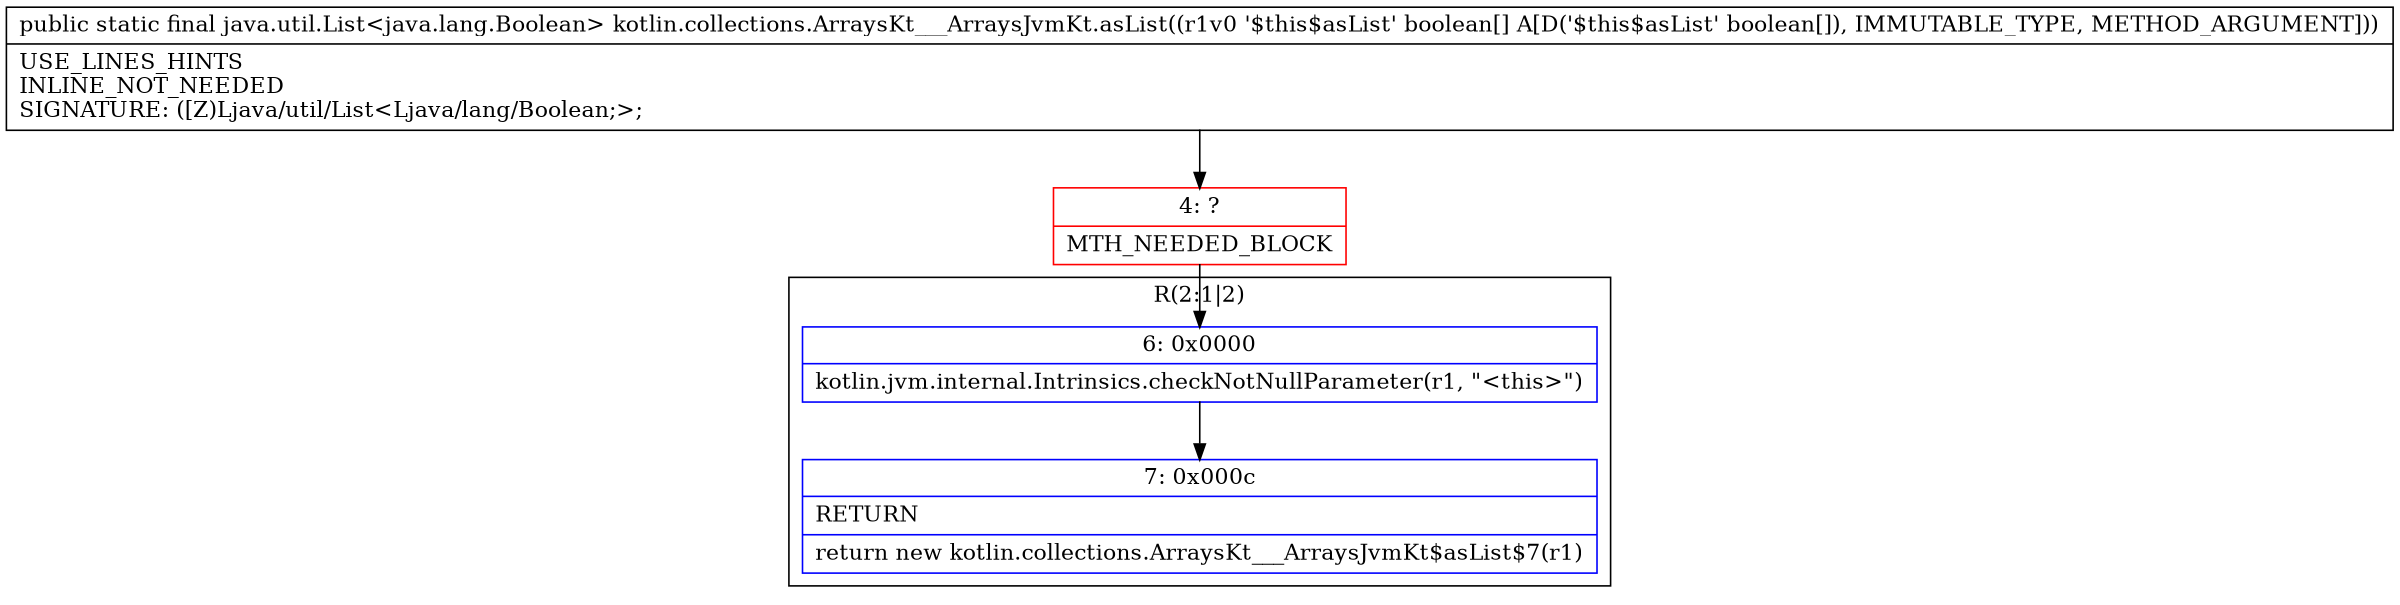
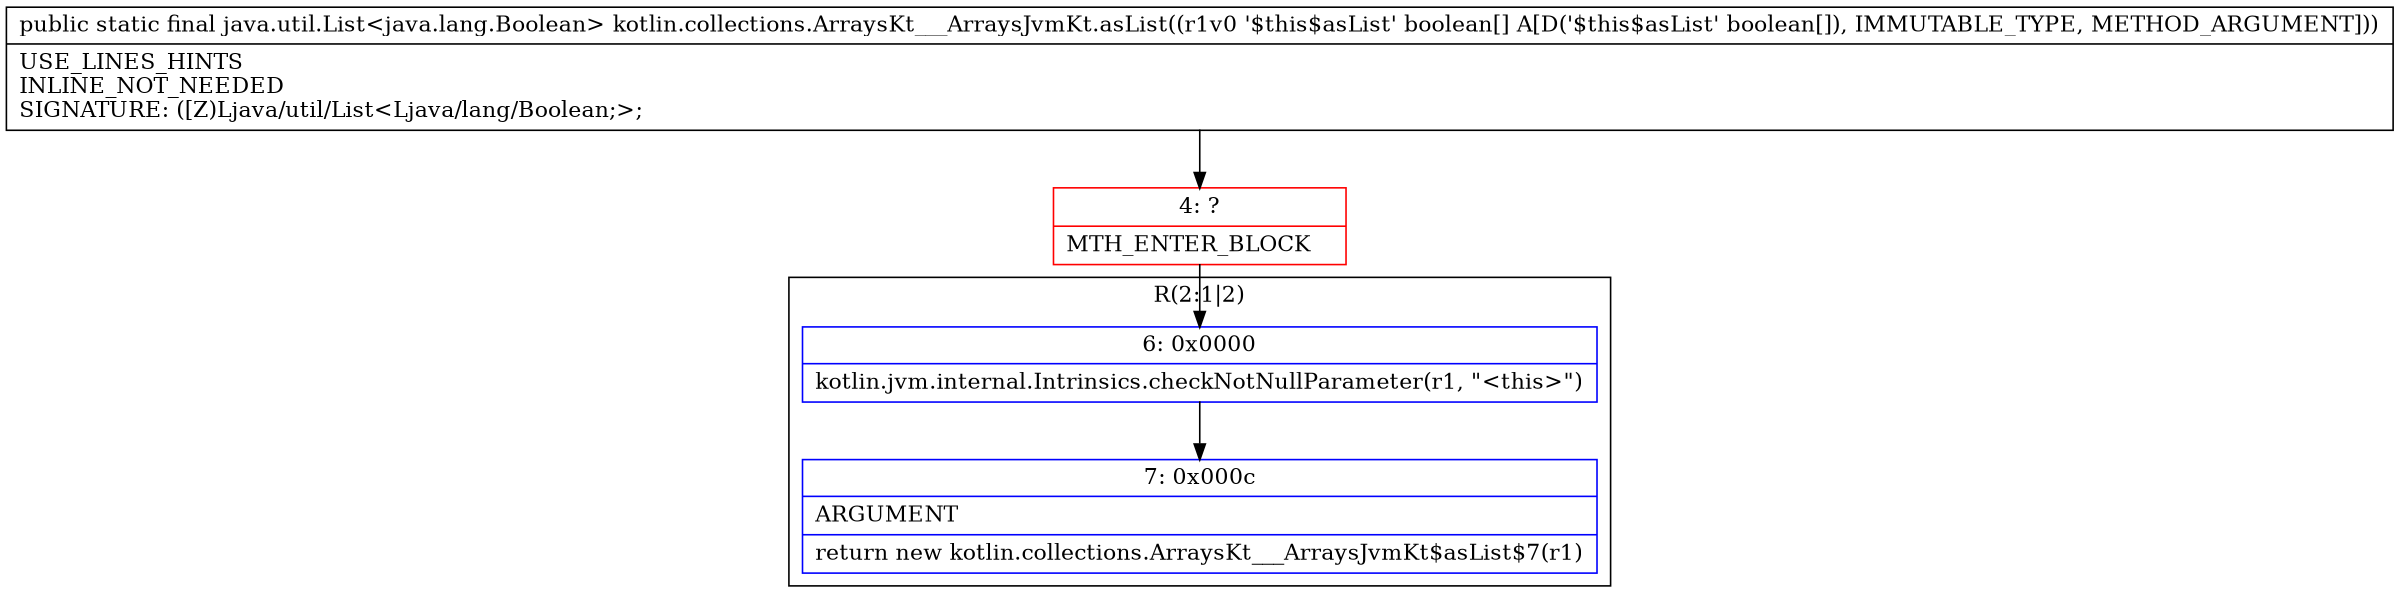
node "4: ?": text "MTH_NEEDED_BLOCK" -> "MTH_ENTER_BLOCK"
node "7: 0x000c": text "RETURN" -> "ARGUMENT"
